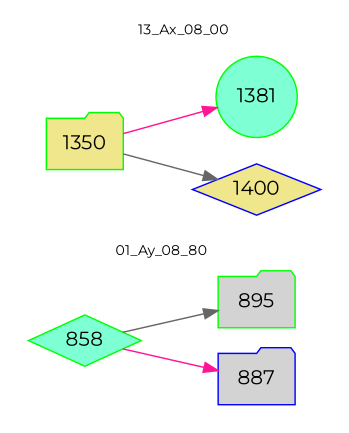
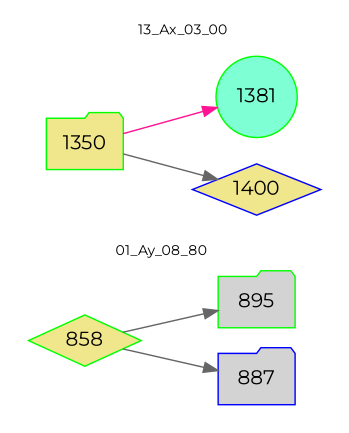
cluster "13_Ax_08_00": label "13_Ax_08_00" -> "13_Ax_03_00"
node "858": fillcolor aquamarine -> khaki
edge "858" -> "887": color deeppink -> gray40
